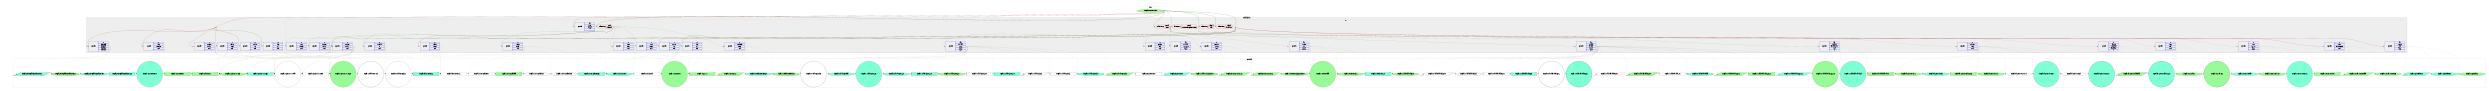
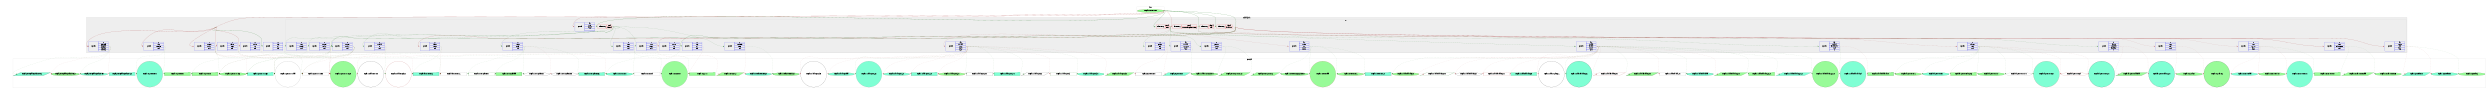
node "portage://suite/modutils-0": label "portage://suite/modutils-0" -> "portage://virtual/modutils-0"
node "portage://sys-kernel/genkernel-3.5.2.4": label "portage://sys-kernel/genkernel-3.5.2.4" -> "portage://sys-kernel/smaller-3.5.2.4"
